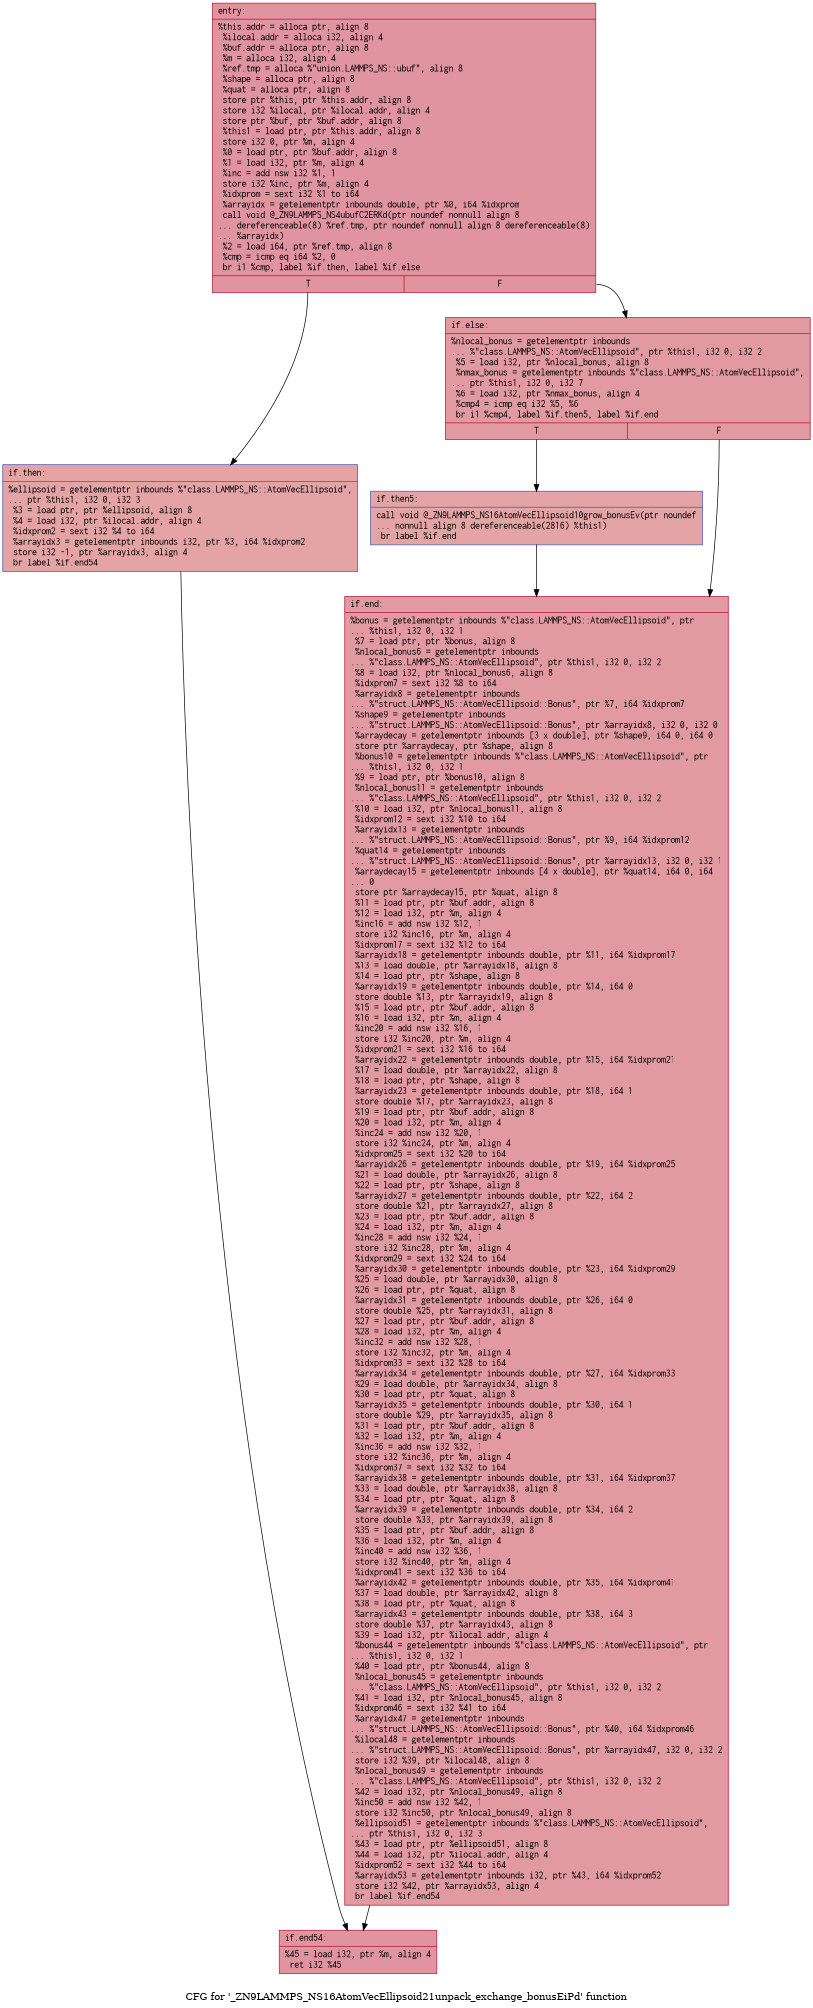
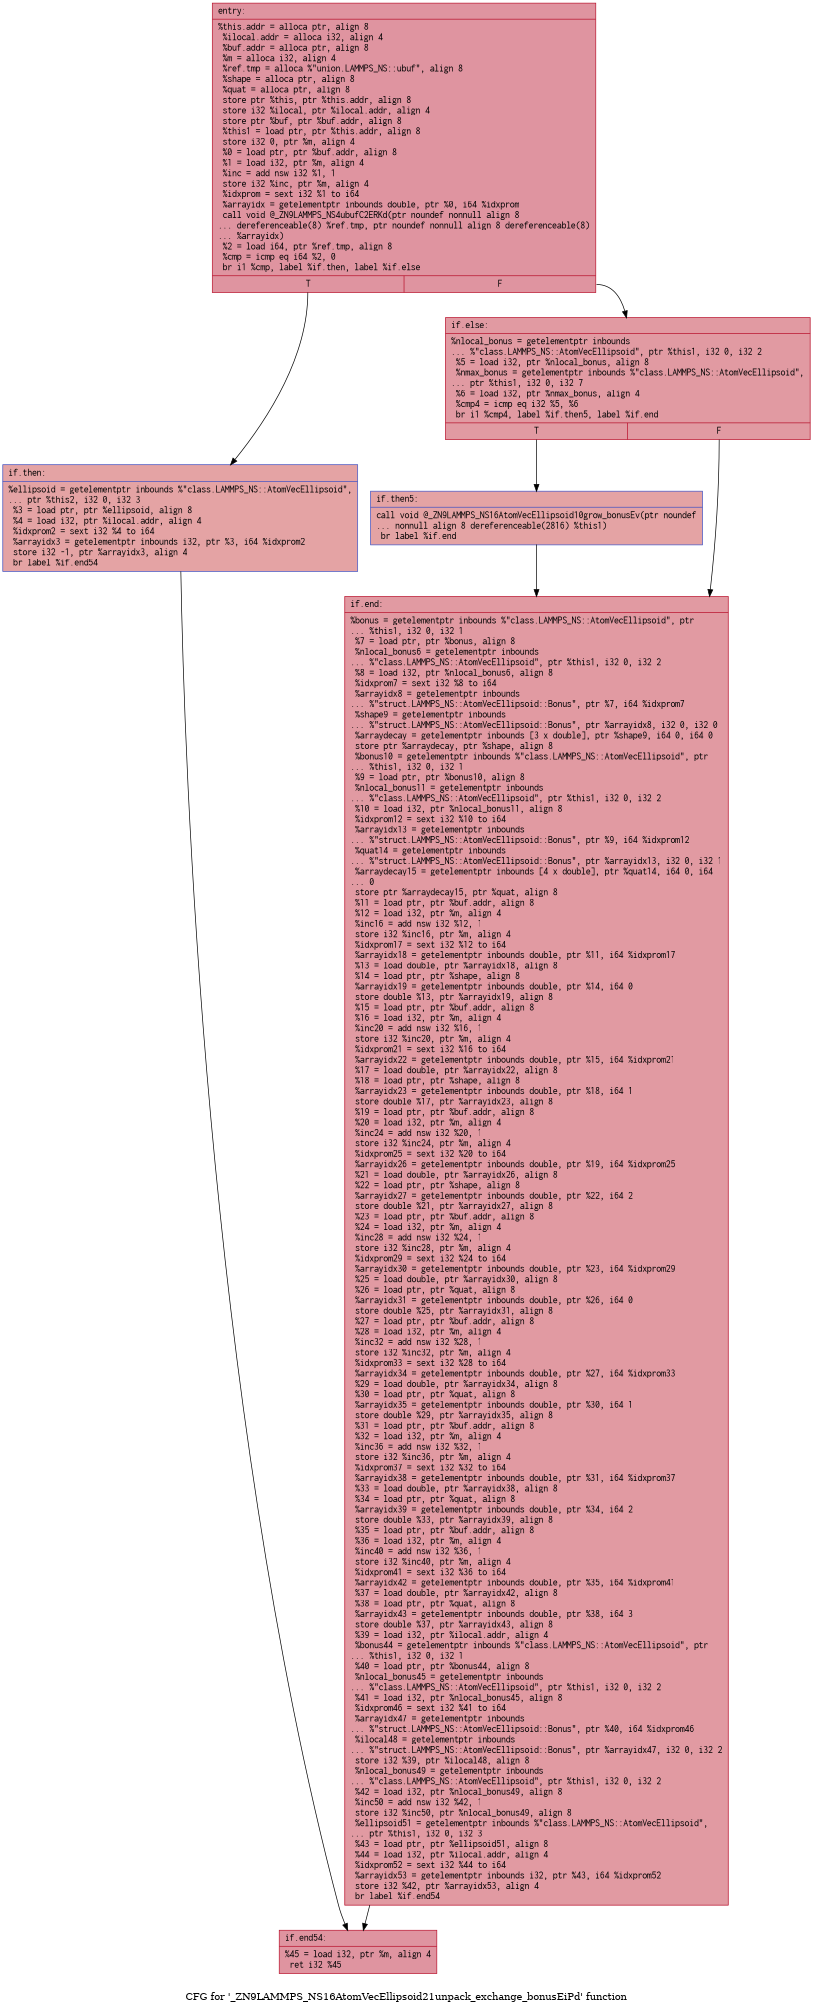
node "if.then:": text "... ptr %this1, i32 0, i32 3" -> "... ptr %this2, i32 0, i32 3"
